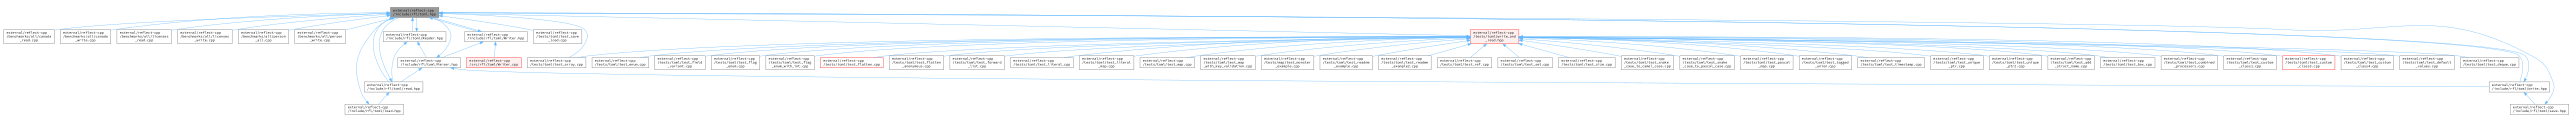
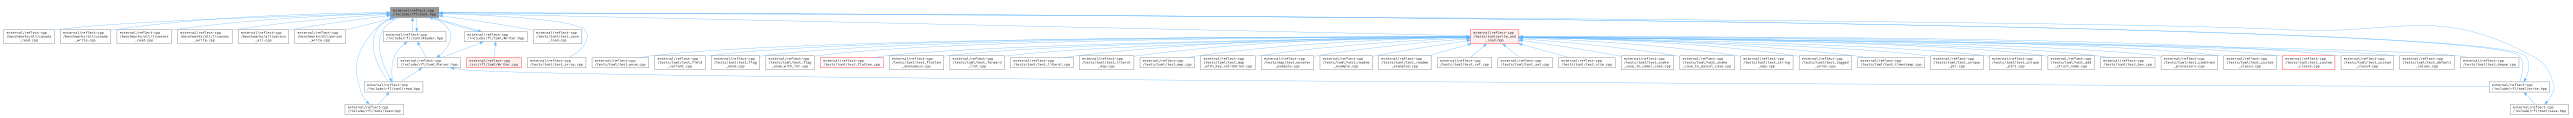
edge "external/reflect-cpp /tests/toml/test_array.cpp" -> "external/reflect-cpp /tests/toml/write_and _read.hpp": removed
node "external/reflect-cpp /tests/toml/test_pascal _map.cpp": label "external/reflect-cpp /tests/toml/test_pascal _map.cpp" -> "external/reflect-cpp /tests/toml/test_string _map.cpp"
